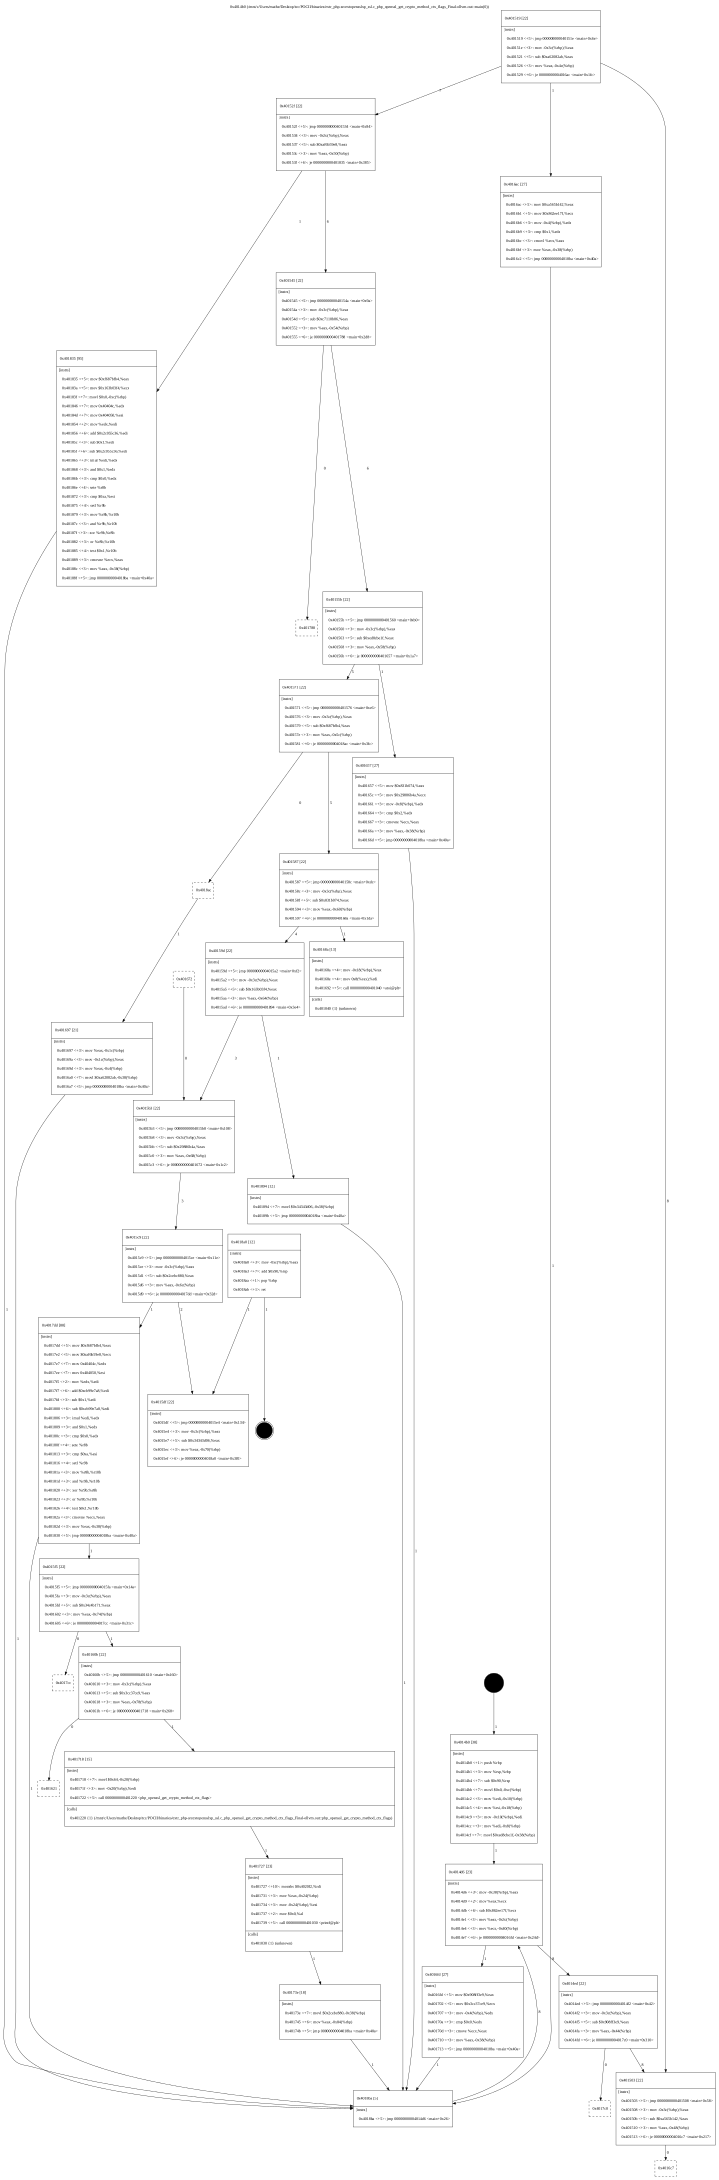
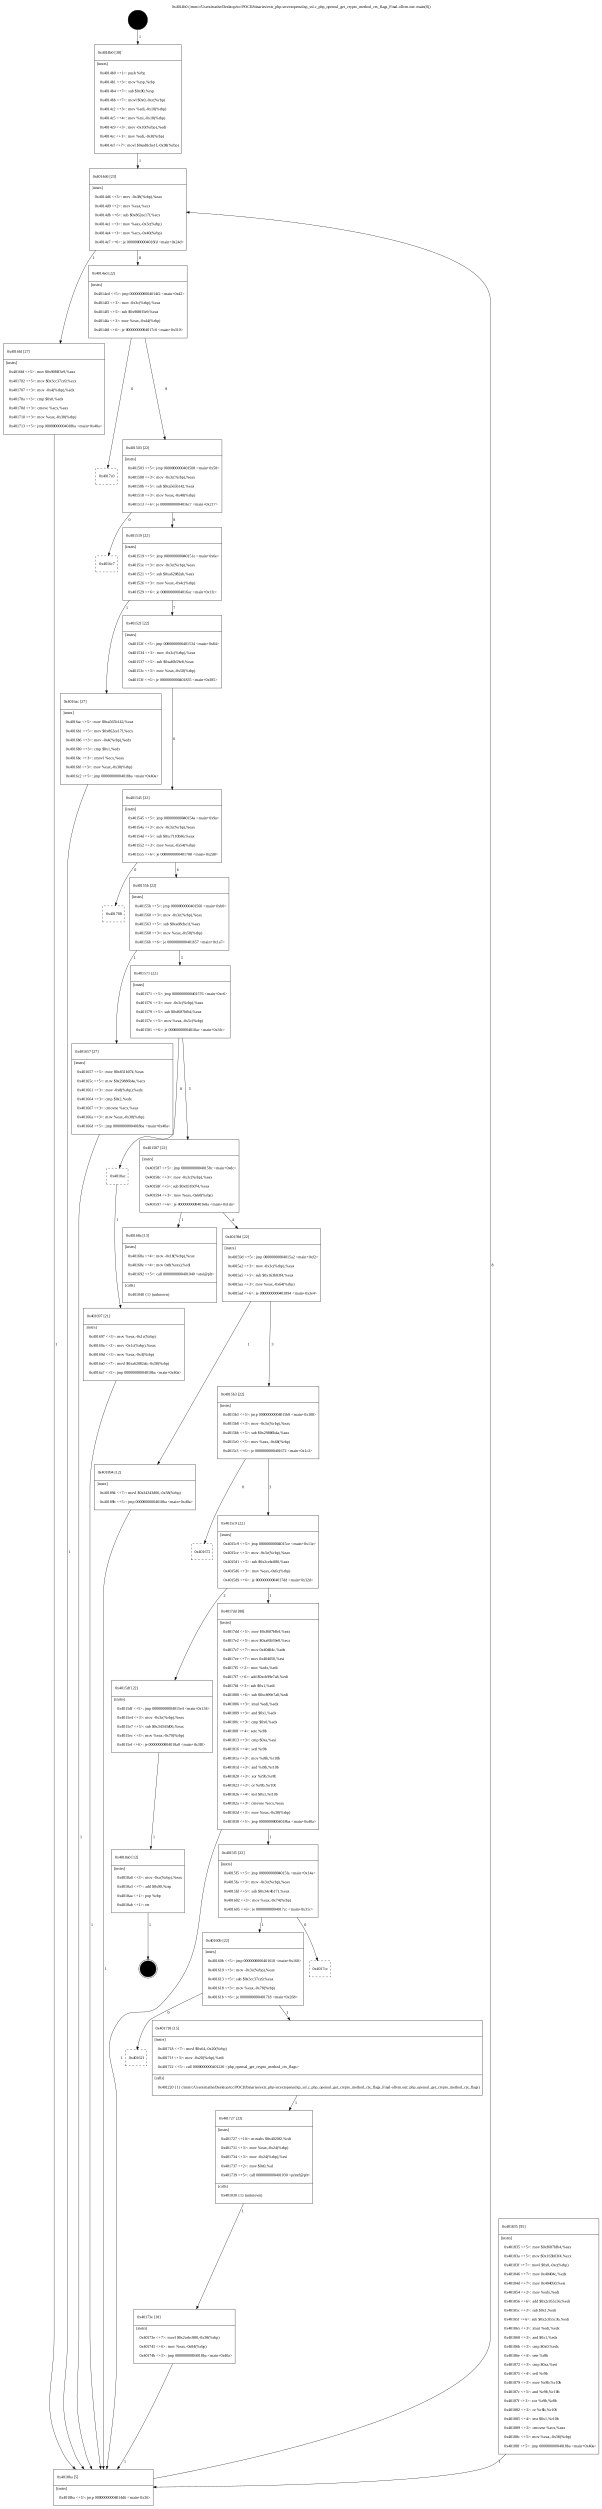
edge "0x40152f [22]" -> "0x401835 [95]": removed, label "1"
edge "0x401672" -> "0x4015b3 [22]": reversed
edge "0x401519 [22]" -> "0x401503 [22]": reversed
edge "0x4018a0 [12]" -> "0x4015df [22]": reversed
